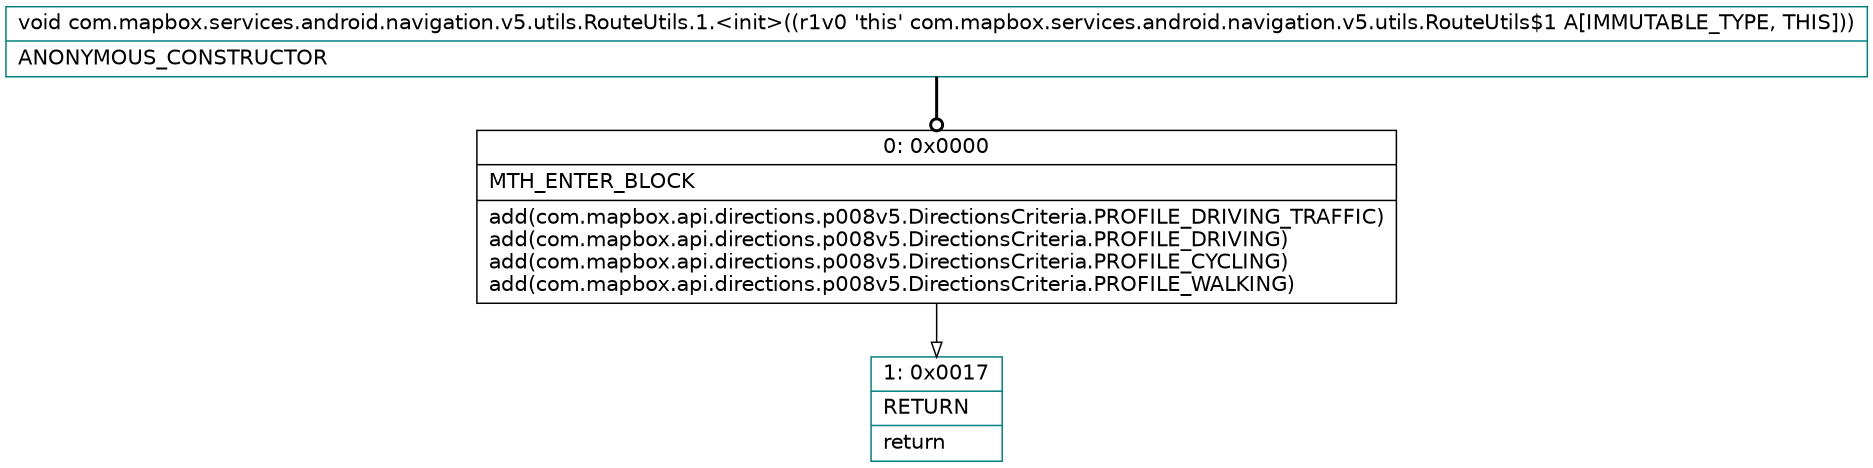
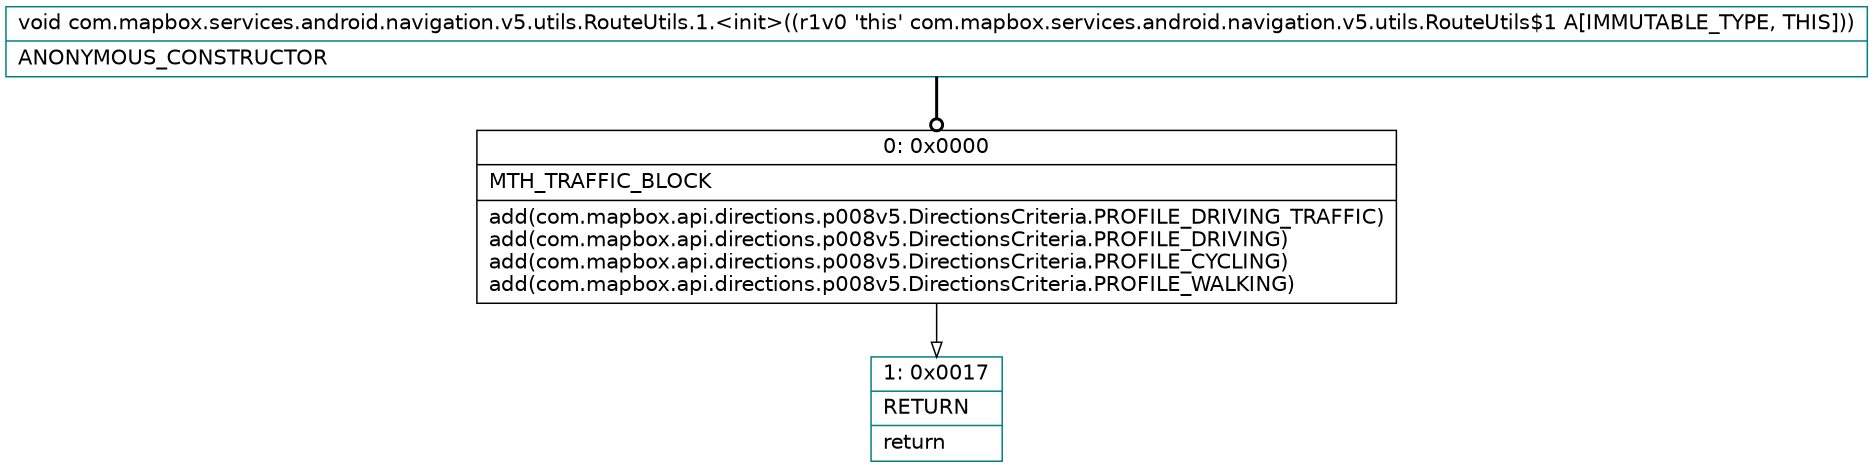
node "0: 0x0000": text "MTH_ENTER_BLOCK" -> "MTH_TRAFFIC_BLOCK"
